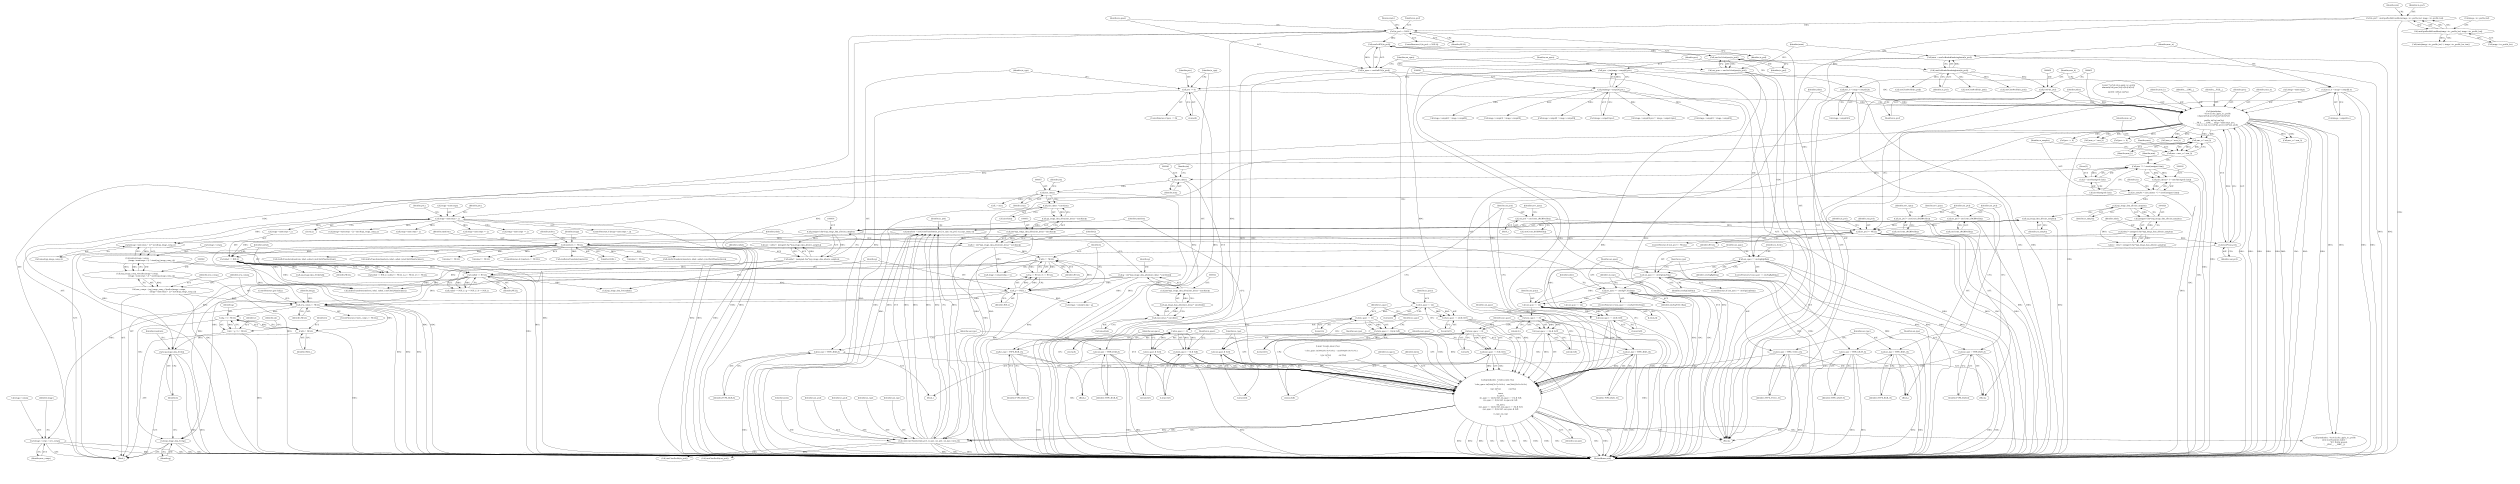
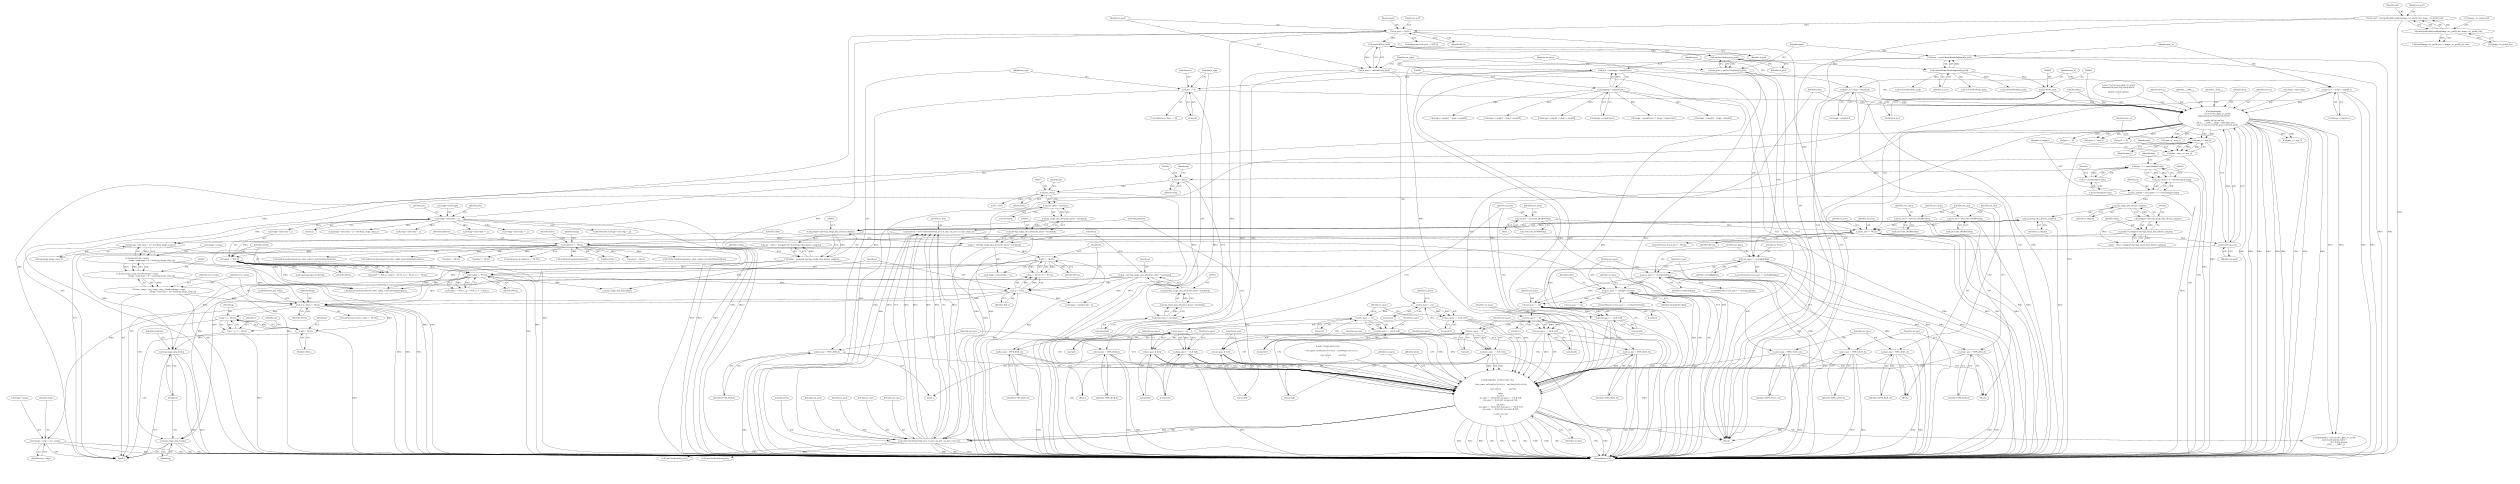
edge "(Call,sizeof(unsigned char))" -> "(Call,max * 3 * sizeof(unsigned char))": now "(Call,(size_t)(max * 3 * sizeof(unsigned char)))" -> "(Call,max * 3 * sizeof(unsigned char))"
edge "(Call,g == NULL)" -> "(Call,b == NULL)": removed, label "DDG:"
